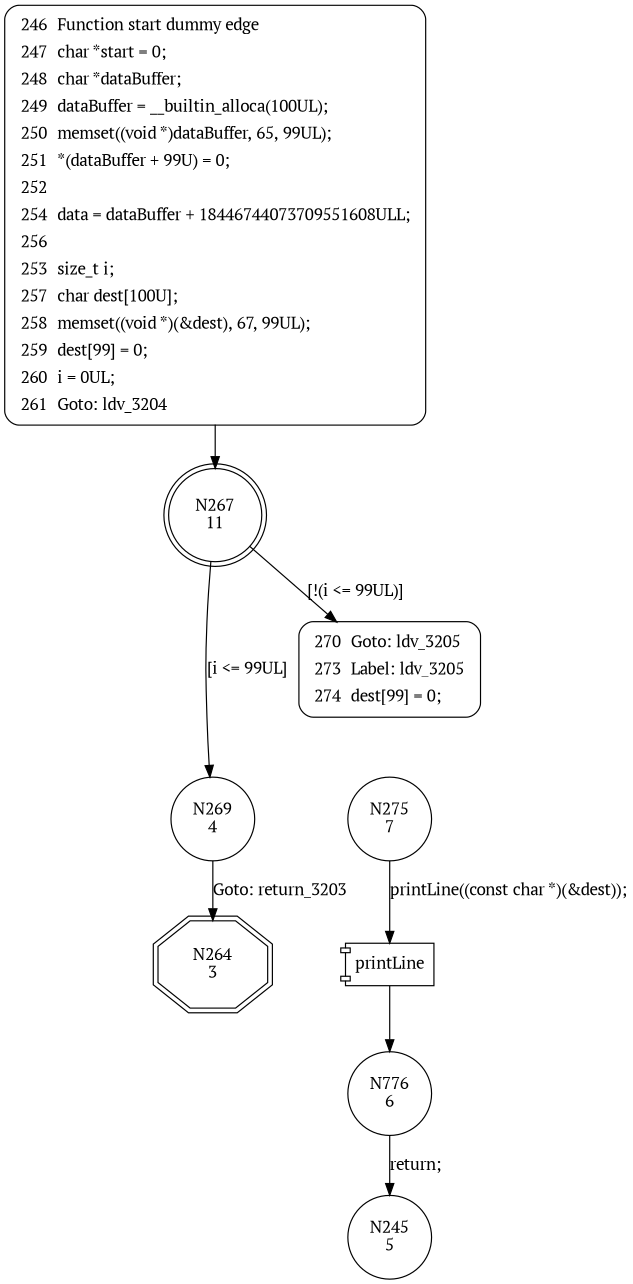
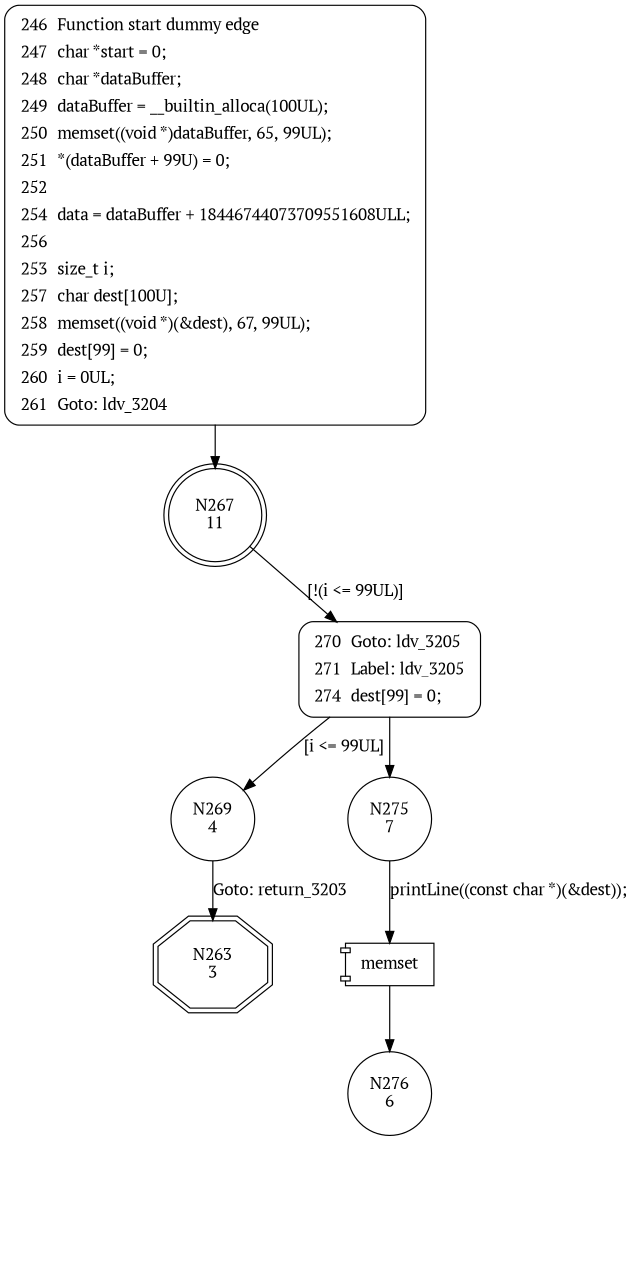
edge "N267 11" -> "N269 4": now "270" -> "N269 4"
node "270": text "273" -> "271"
edge "270" -> "N275 7": added
node "N264 3": label "N264 3" -> "N263 3"
node "printLine": label "printLine" -> "memset"
node "N776 6": label "N776 6" -> "N276 6"
node "N245 5": removed
